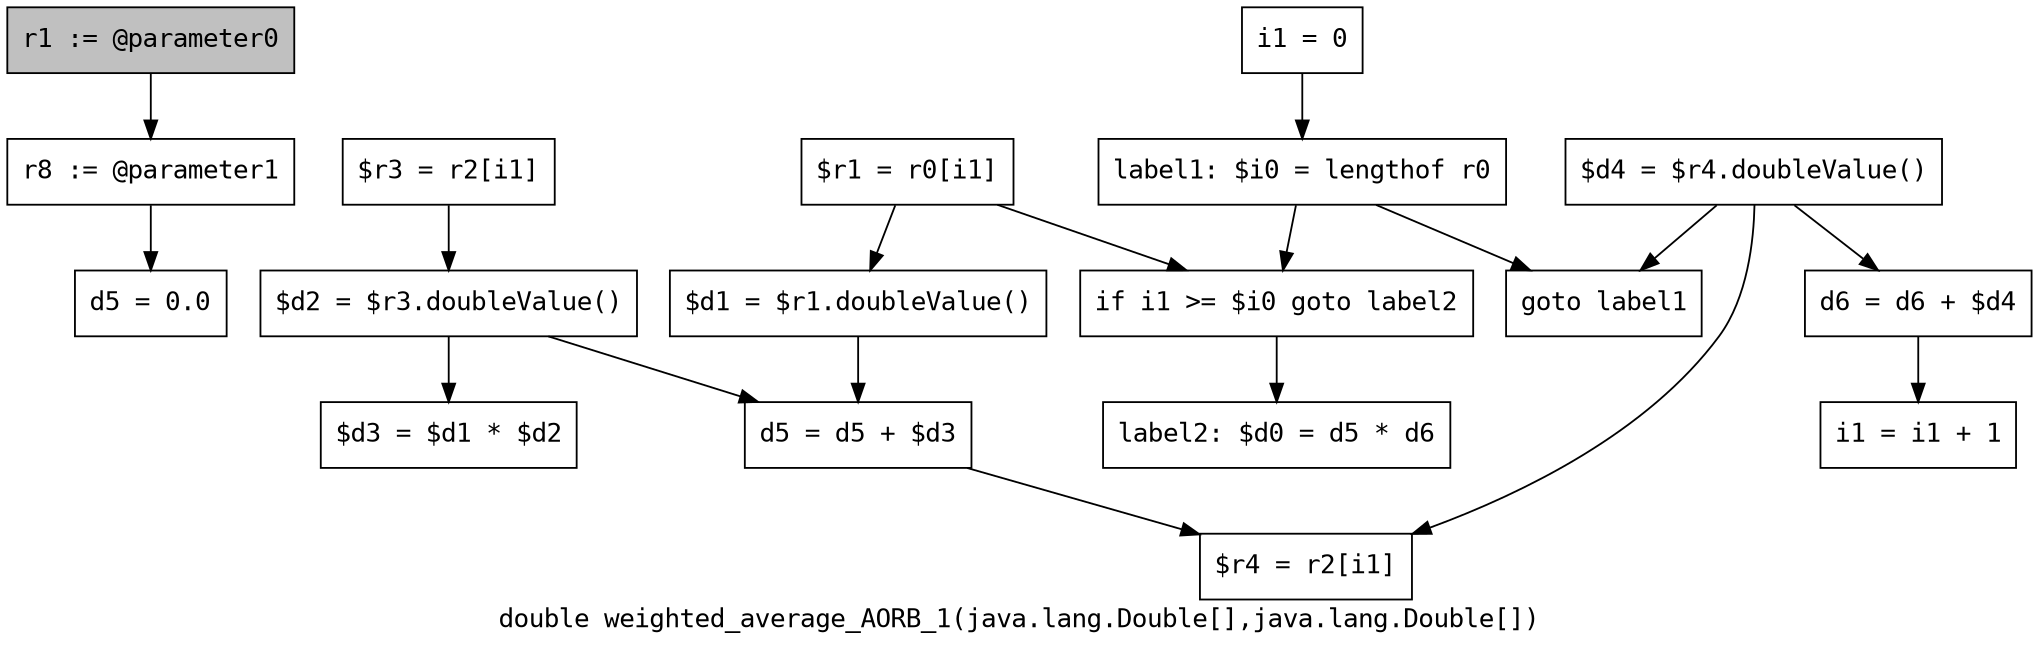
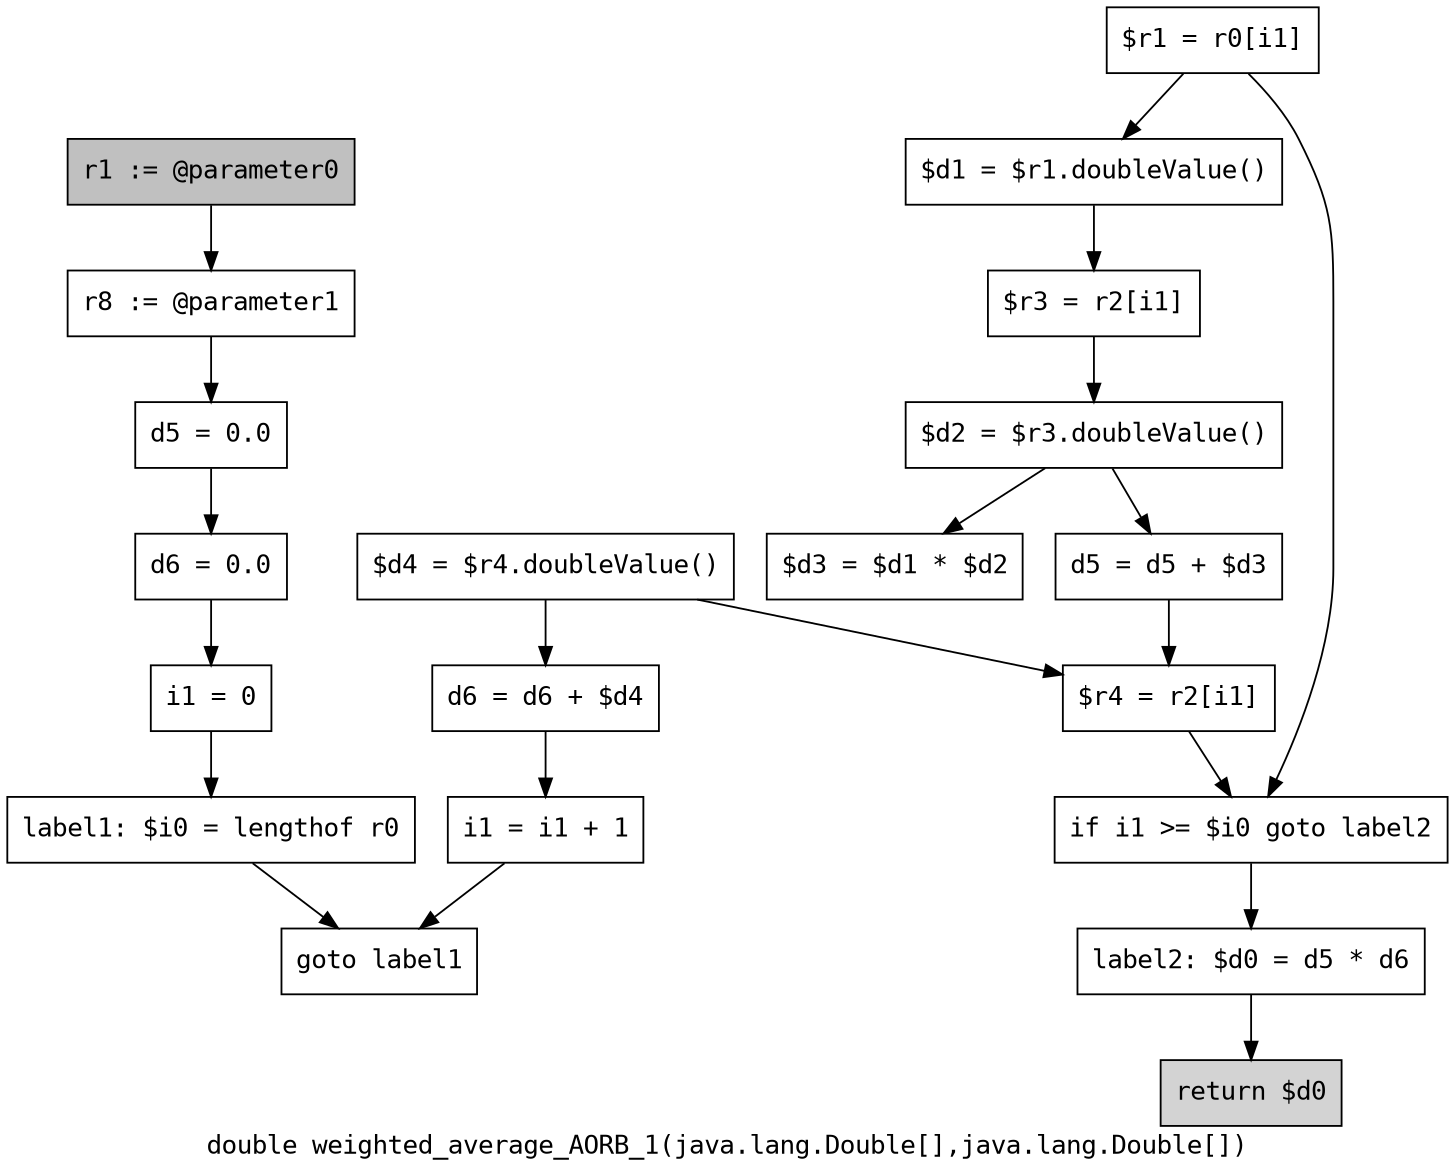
edge "label1: $i0 = lengthof r0" -> "if i1 >= $i0 goto label2": now "$r4 = r2[i1]" -> "if i1 >= $i0 goto label2"
edge "$d4 = $r4.doubleValue()" -> "goto label1": now "i1 = i1 + 1" -> "goto label1"
edge "$d1 = $r1.doubleValue()" -> "d5 = d5 + $d3": now "$d1 = $r1.doubleValue()" -> "$r3 = r2[i1]"
node "d6 = 0.0": added
node "return $d0": added
